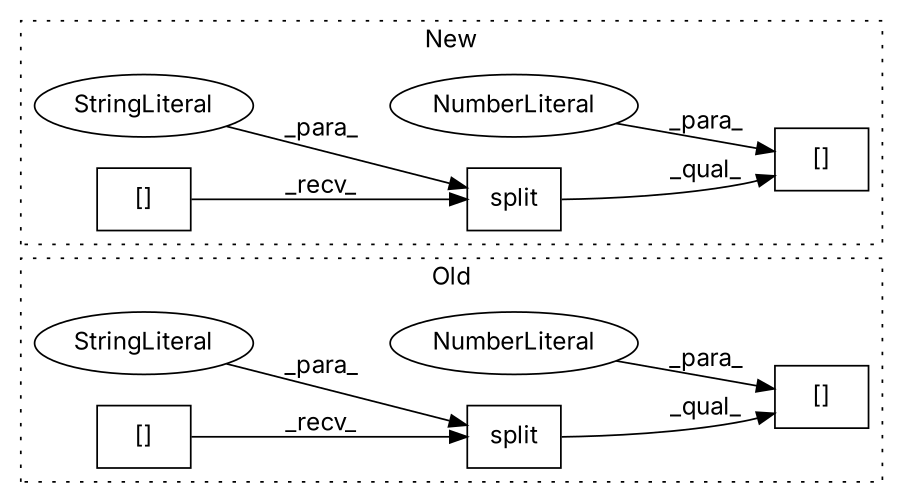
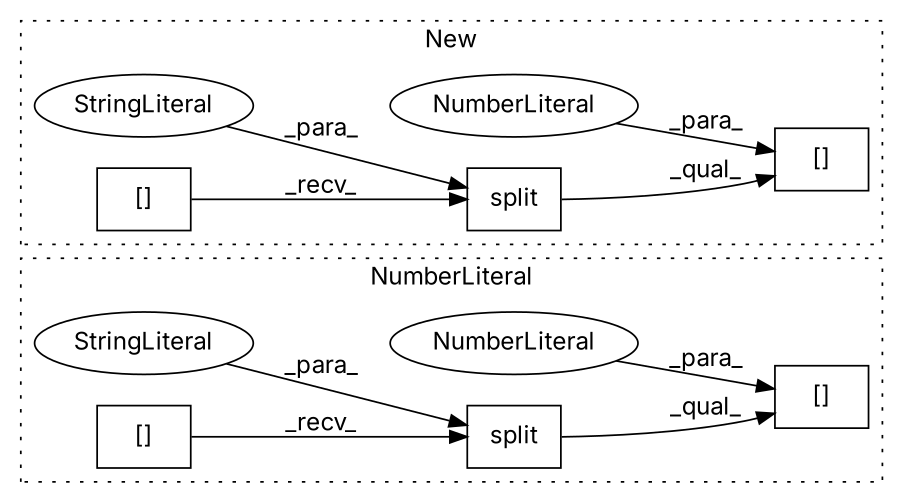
cluster "Old": label "Old" -> "NumberLiteral"
